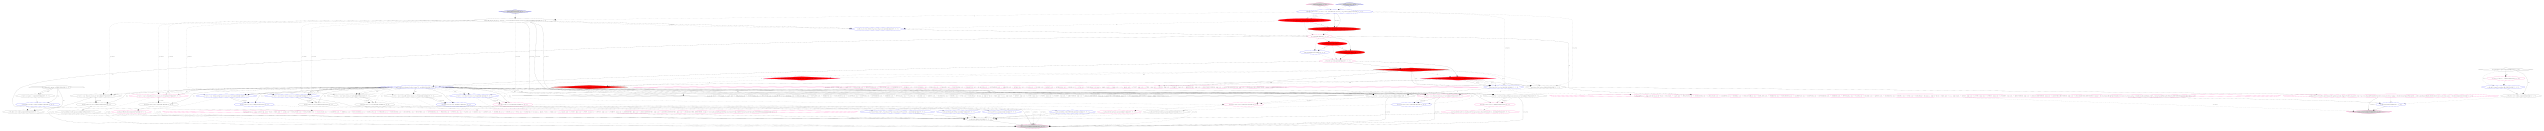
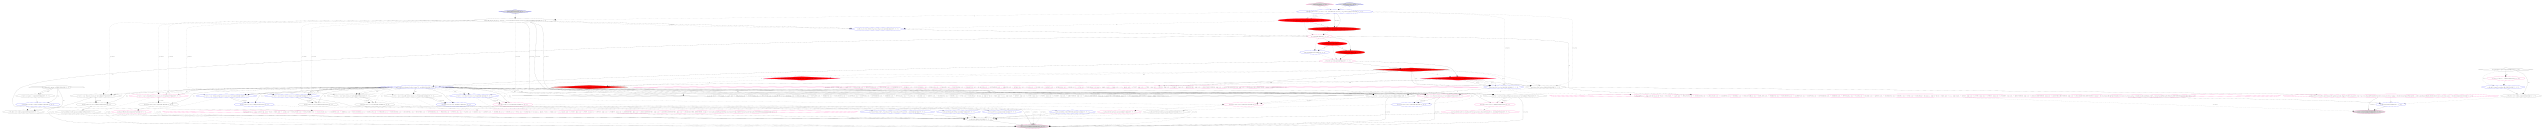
node "return _localctx@@@53@@@['1', '1', '0']": shape diamond -> ellipse
